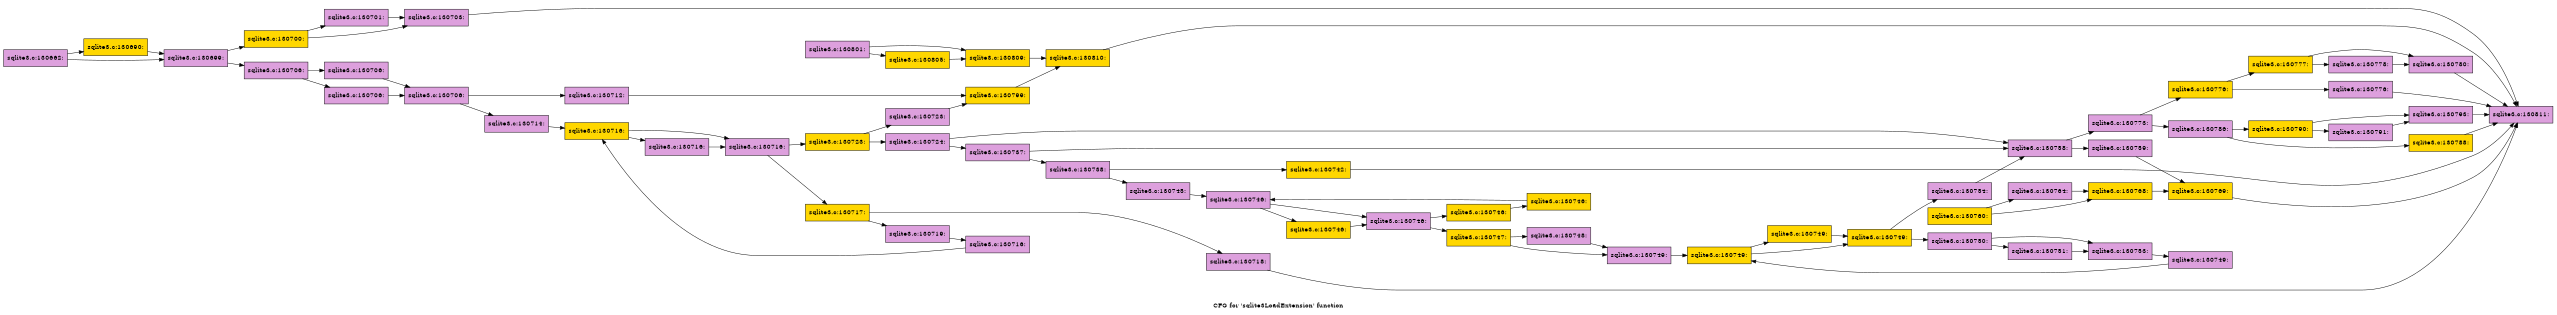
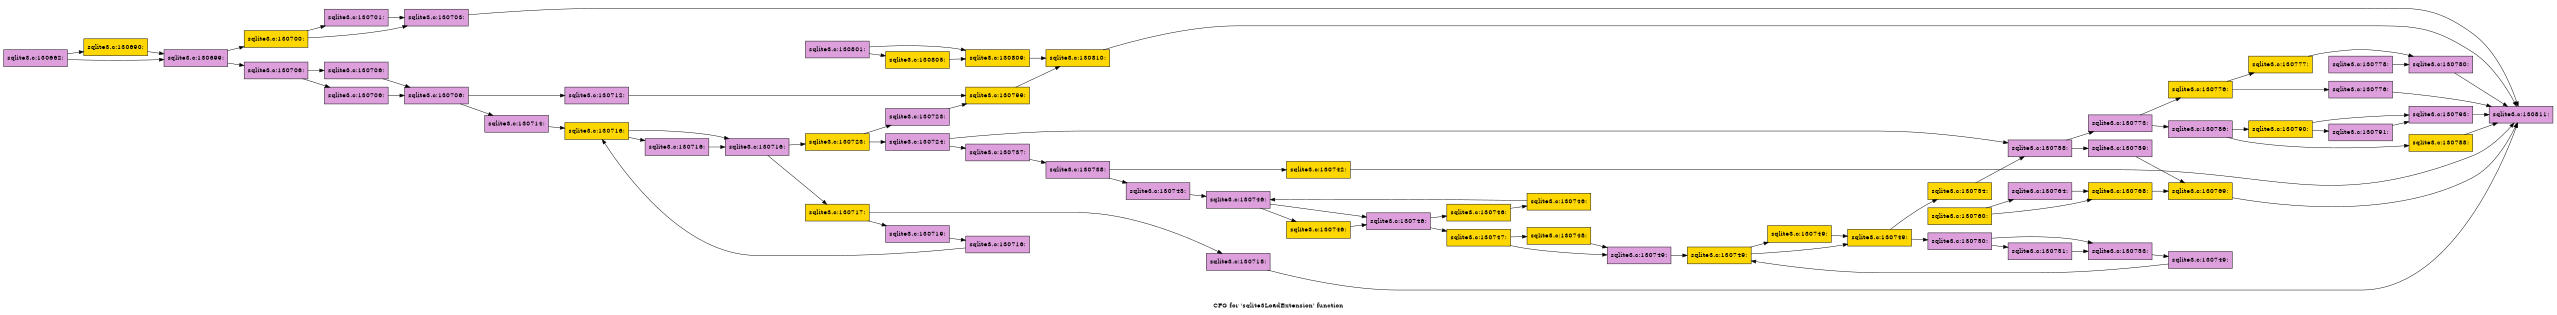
edge "sqlite3.c:130777:" -> "sqlite3.c:130778:": removed
edge "sqlite3.c:130737:" -> "sqlite3.c:130758:": removed
node "sqlite3.c:130754:": fillcolor plum -> gold
node "sqlite3.c:130748:": fillcolor plum -> gold
